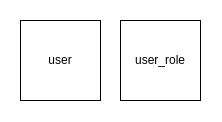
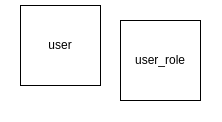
node "user": moved (61, 61) -> (61, 46)
